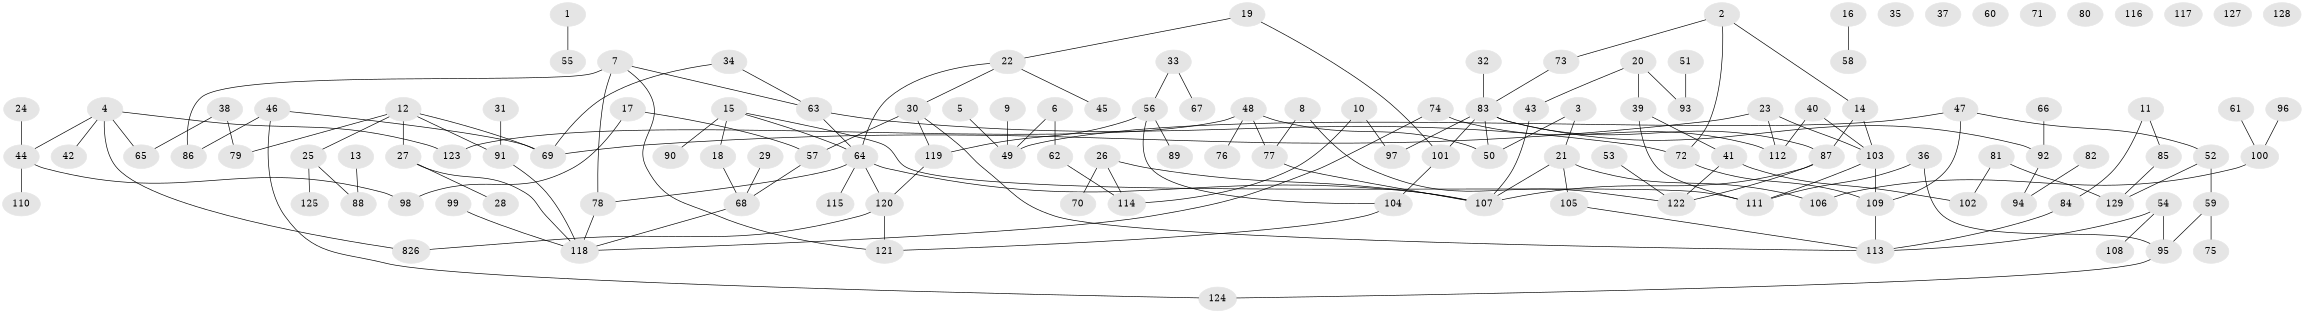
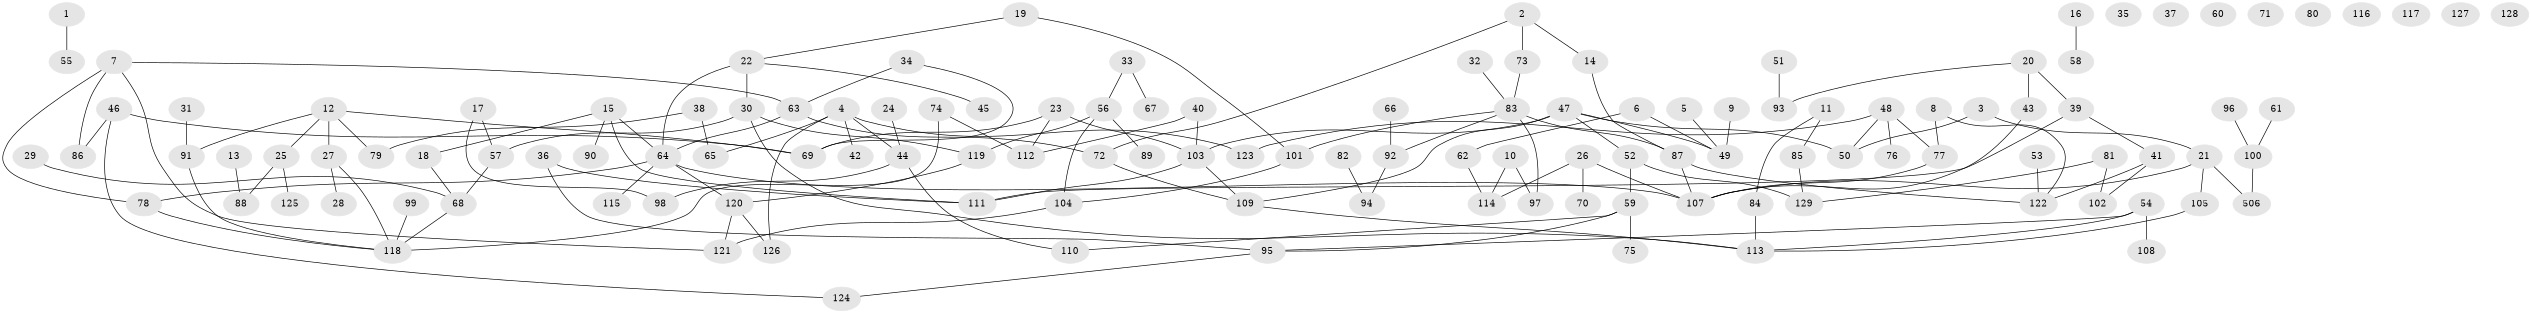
edge "83" -- "50": now "47" -- "50"
edge "14" -- "103": now "47" -- "103"
node "106": label "106" -> "506"
edge "59" -- "110": added
node "826": label "826" -> "126"
